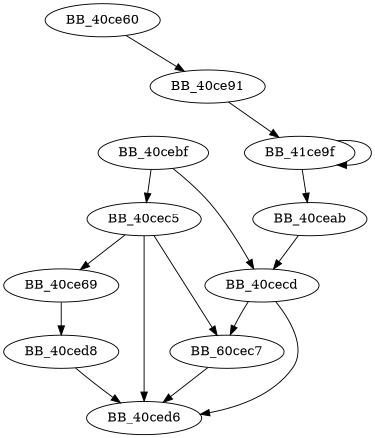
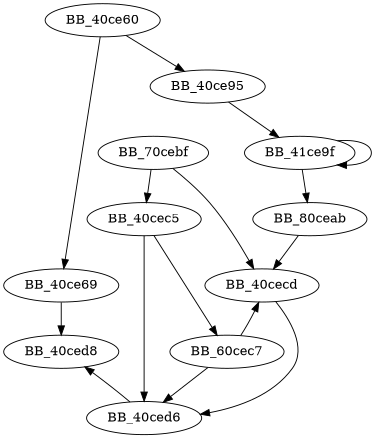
node "BB_40ce91": label "BB_40ce91" -> "BB_40ce95"
node "BB_40cebf": label "BB_40cebf" -> "BB_70cebf"
node "BB_40ceab": label "BB_40ceab" -> "BB_80ceab"
edge "BB_40cec5" -> "BB_40ce69": now "BB_40ce60" -> "BB_40ce69"
edge "BB_40cecd" -> "BB_60cec7": reversed
edge "BB_40ced8" -> "BB_40ced6": reversed
